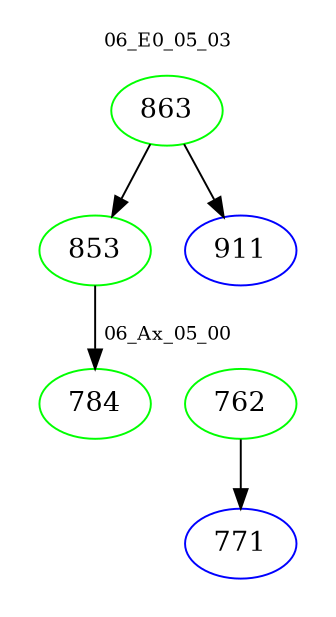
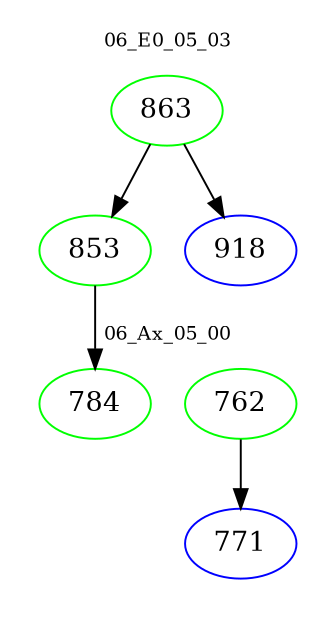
node "911": label "911" -> "918"
